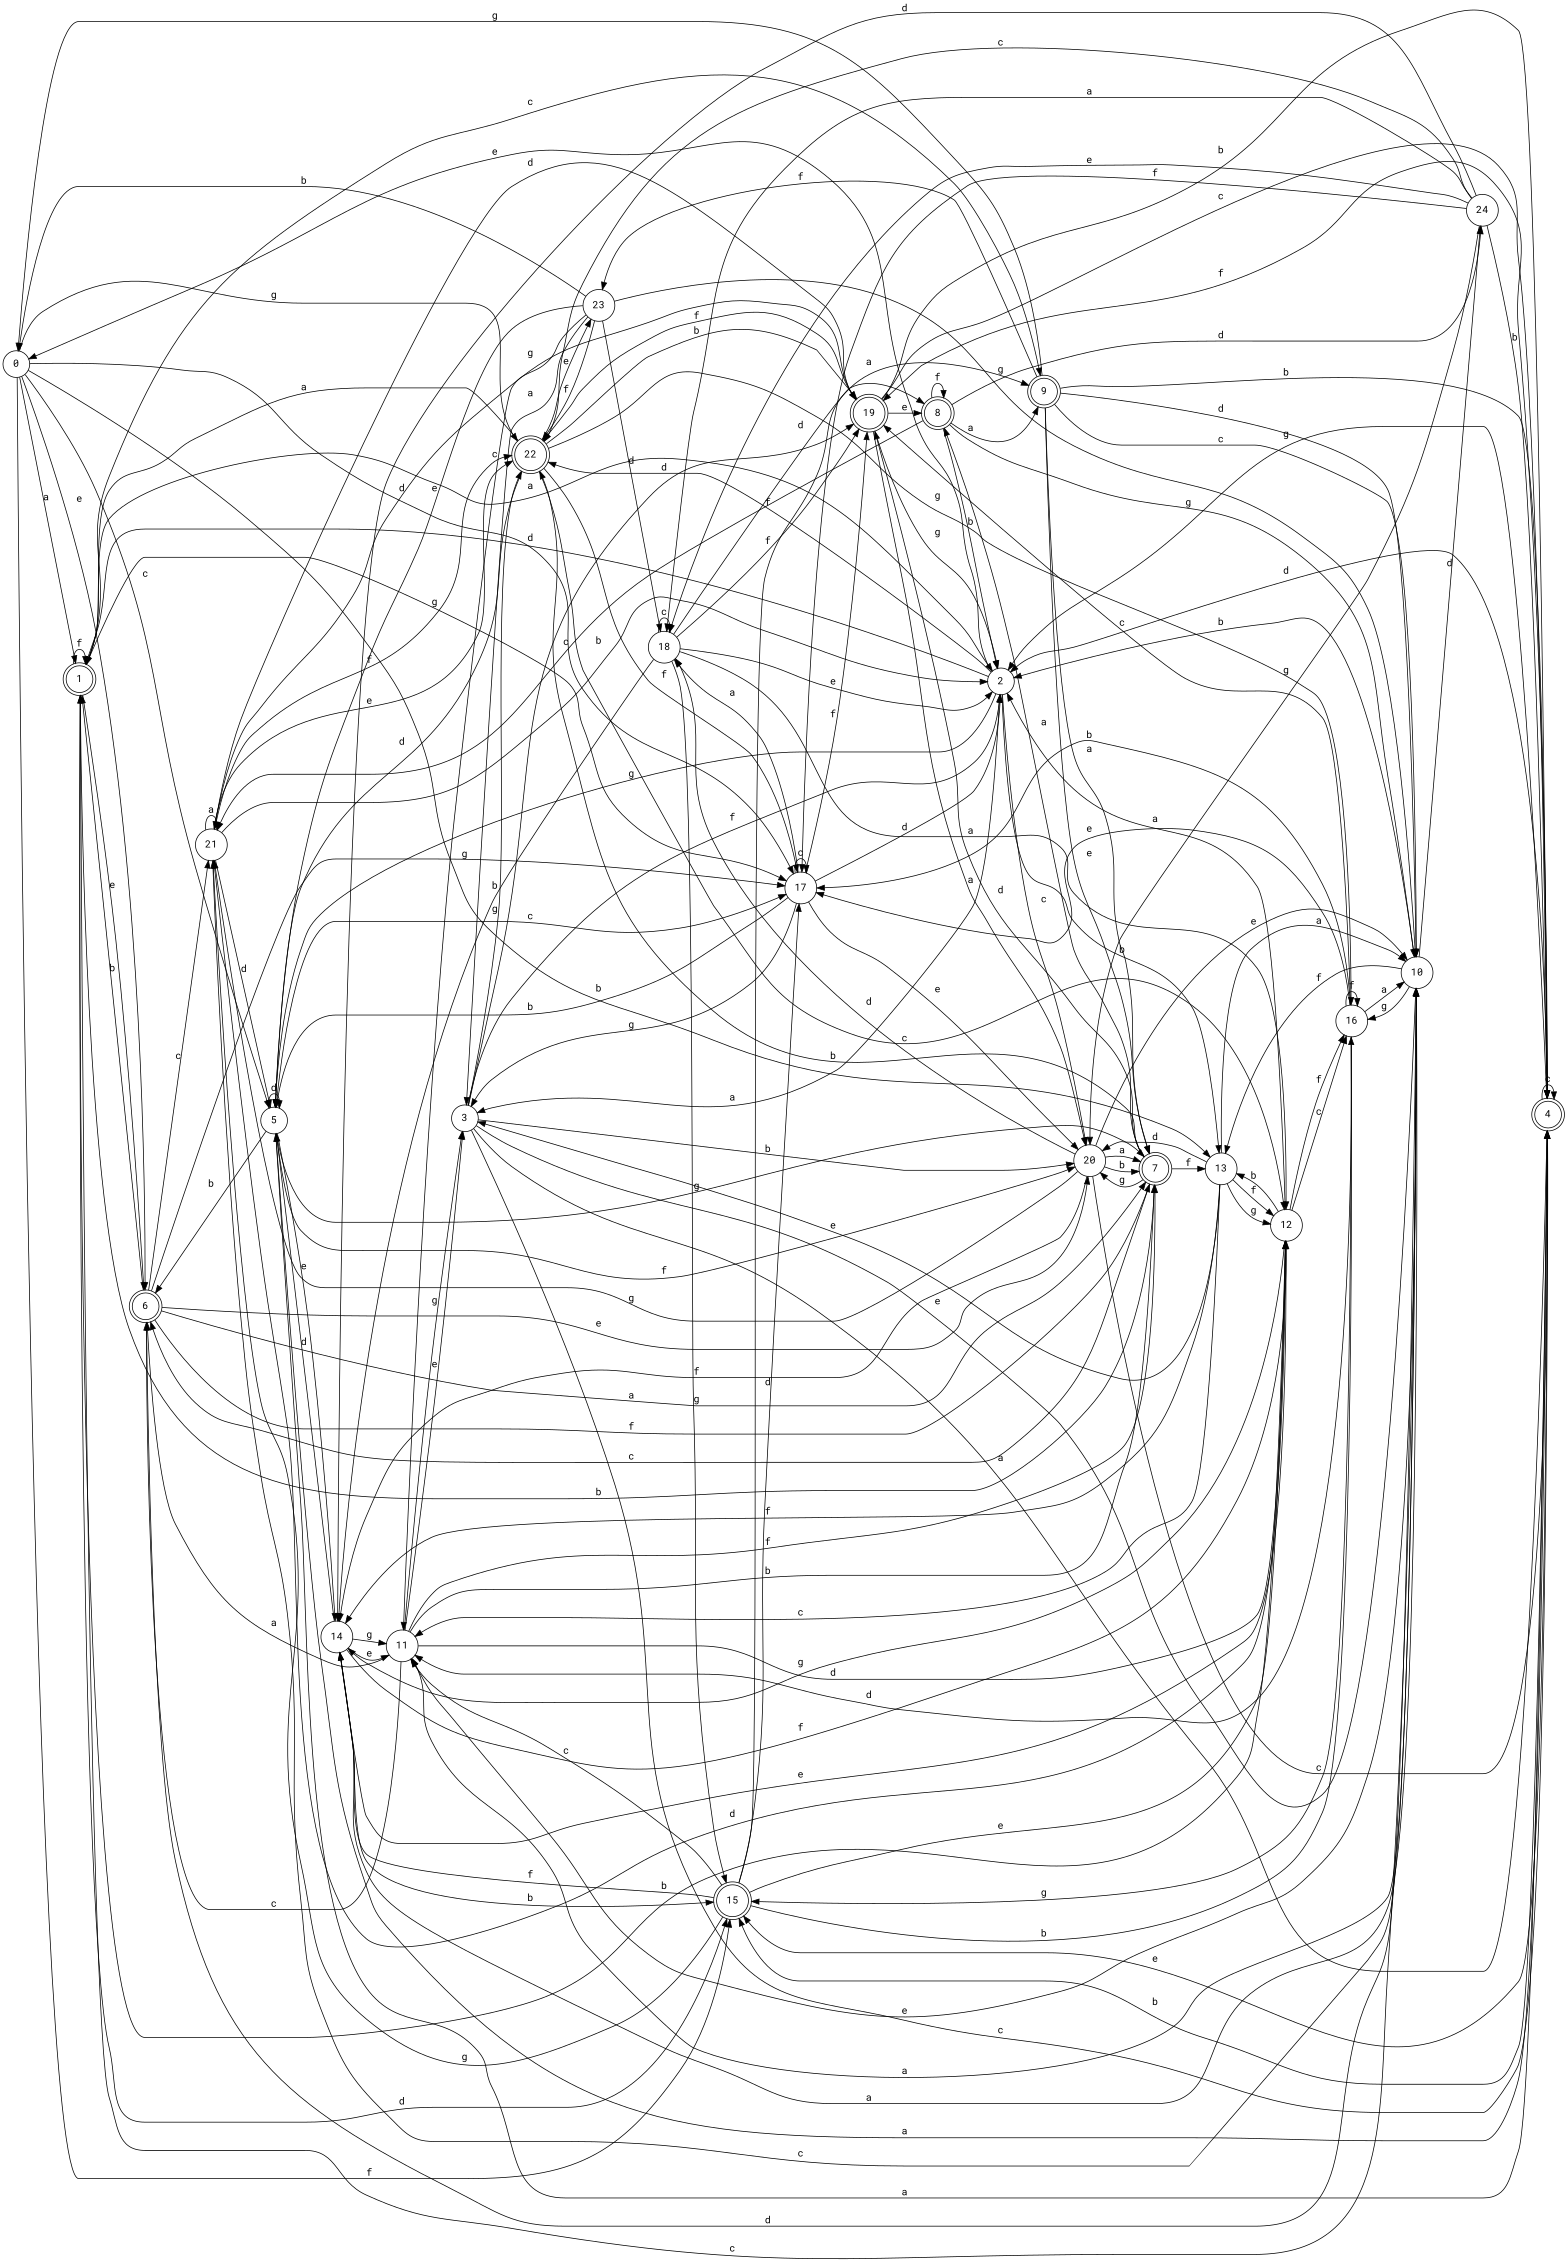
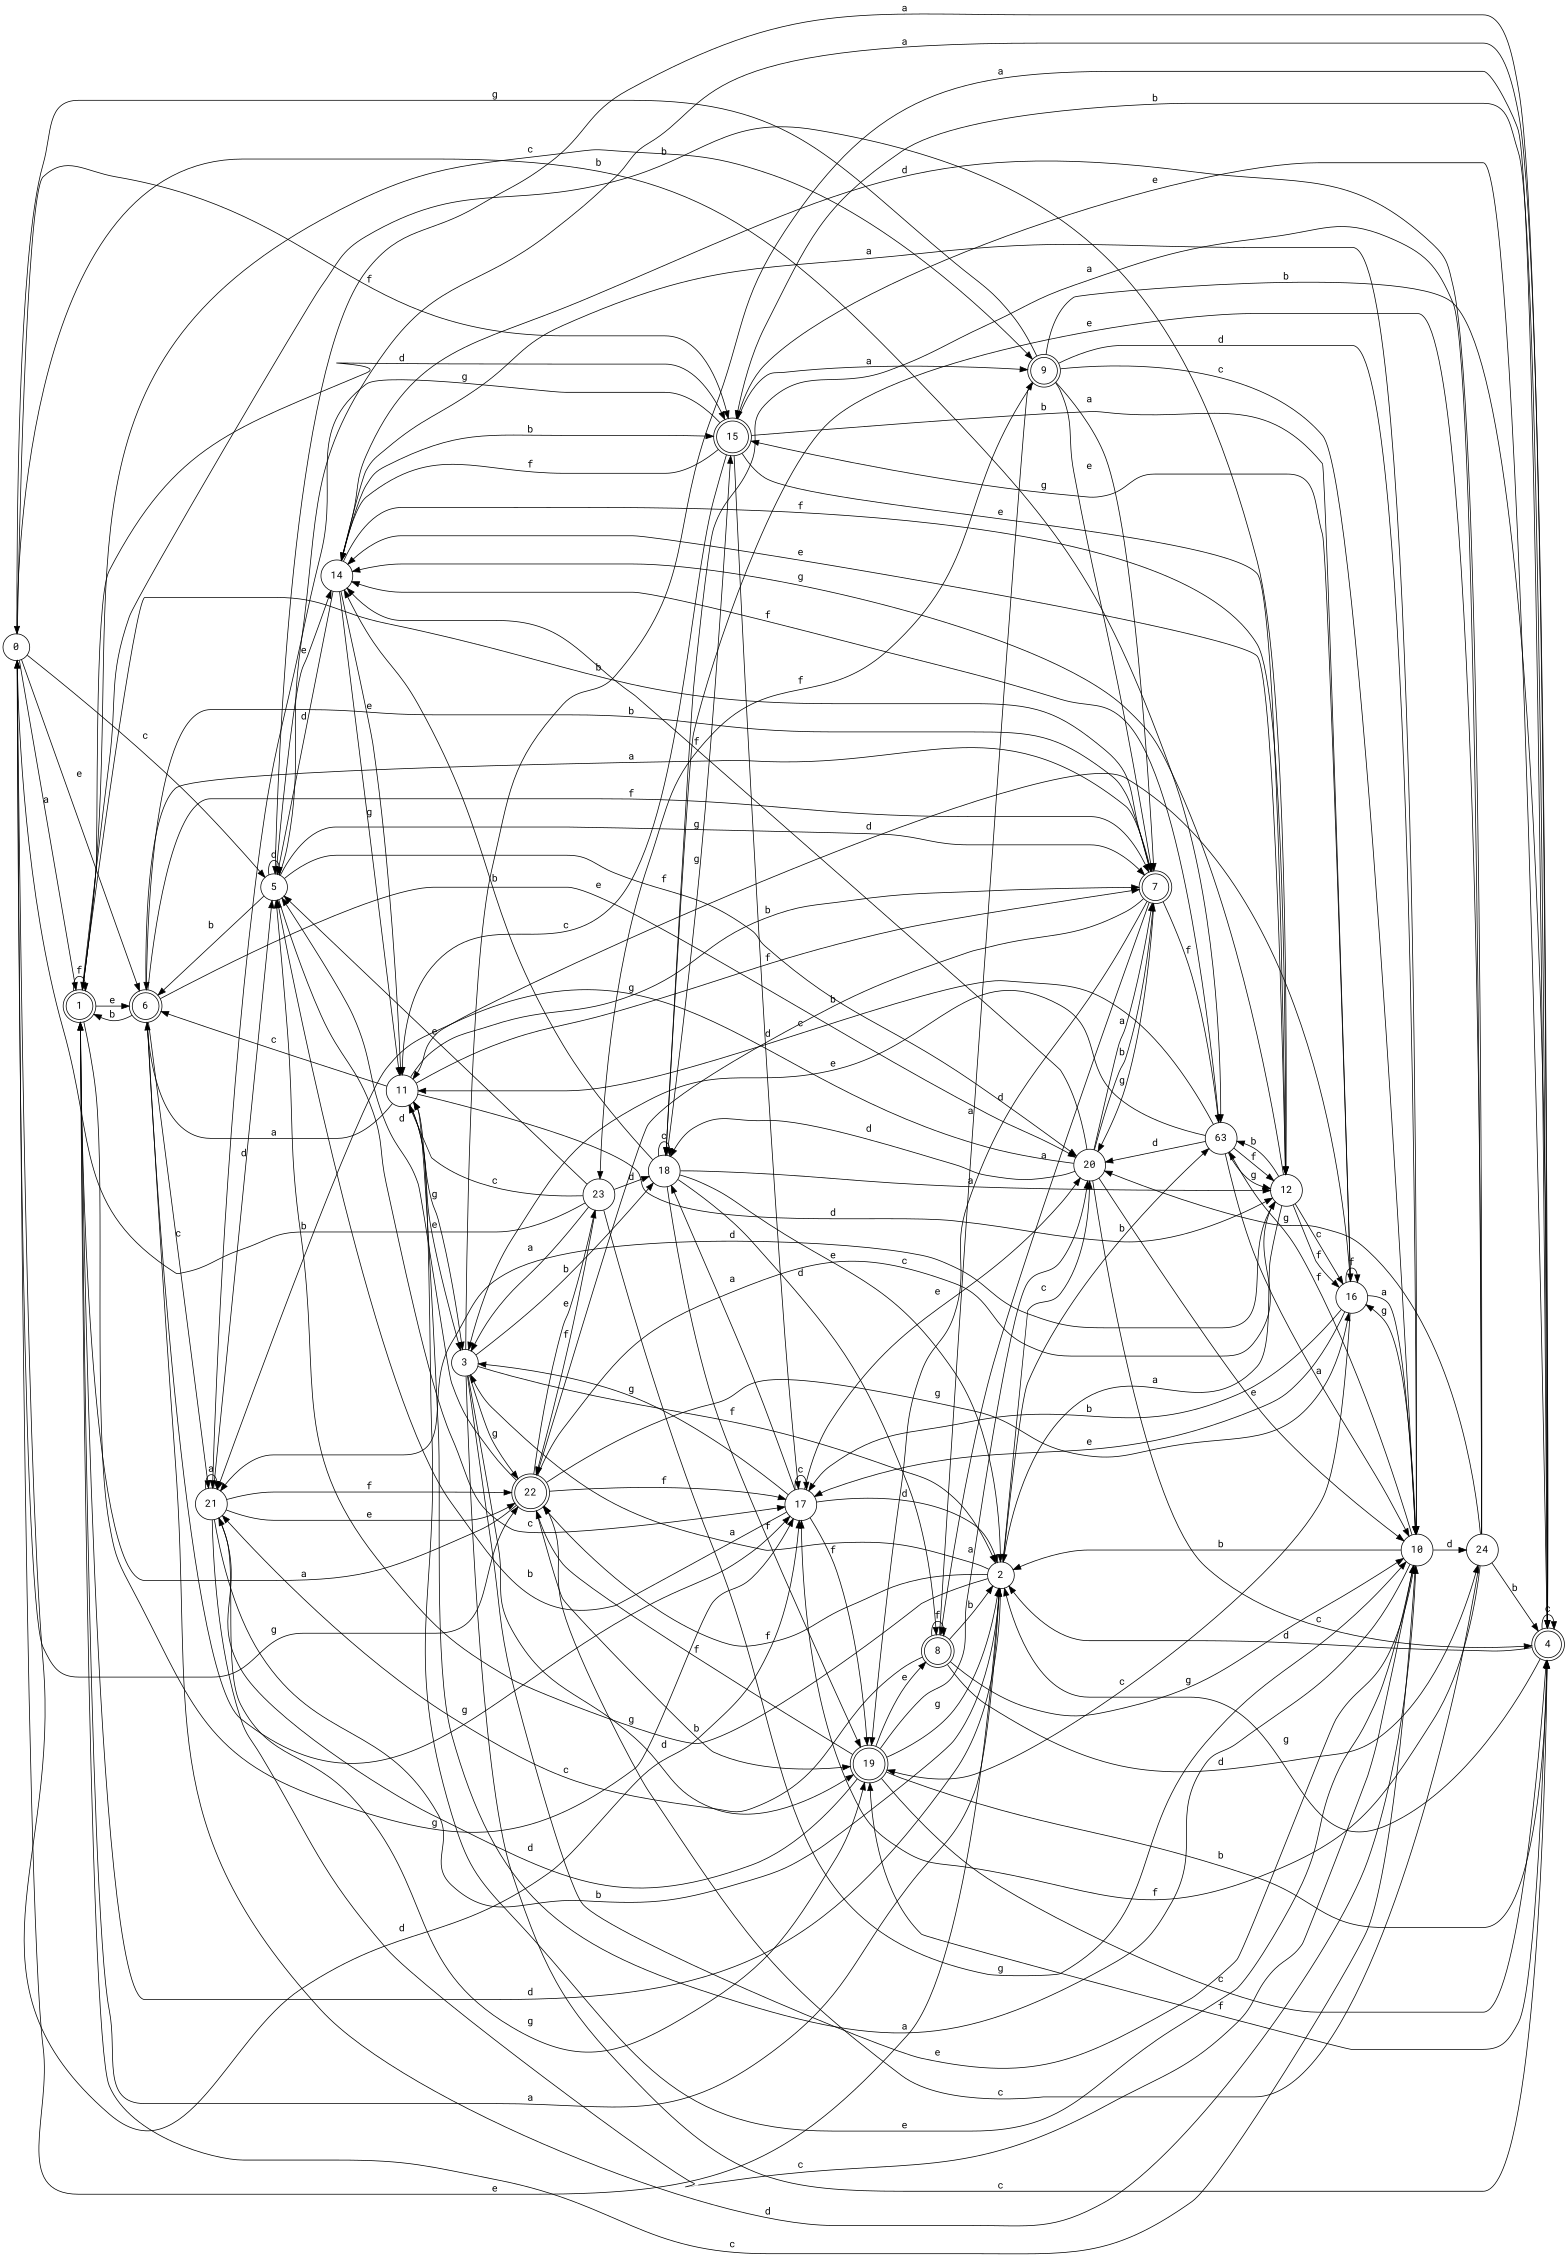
edge "3" -> "20": now "3" -> "18"
node "13": label "13" -> "63"
edge "7" -> "6": label "c" -> "b"
